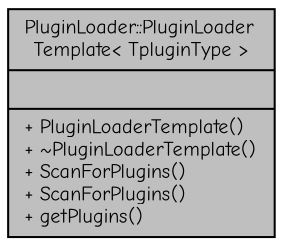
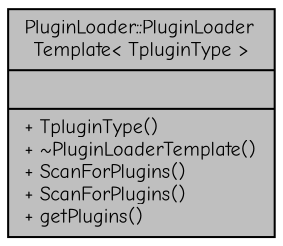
node "PluginLoader::PluginLoader": text "+ PluginLoaderTemplate()" -> "+ TpluginType()"
